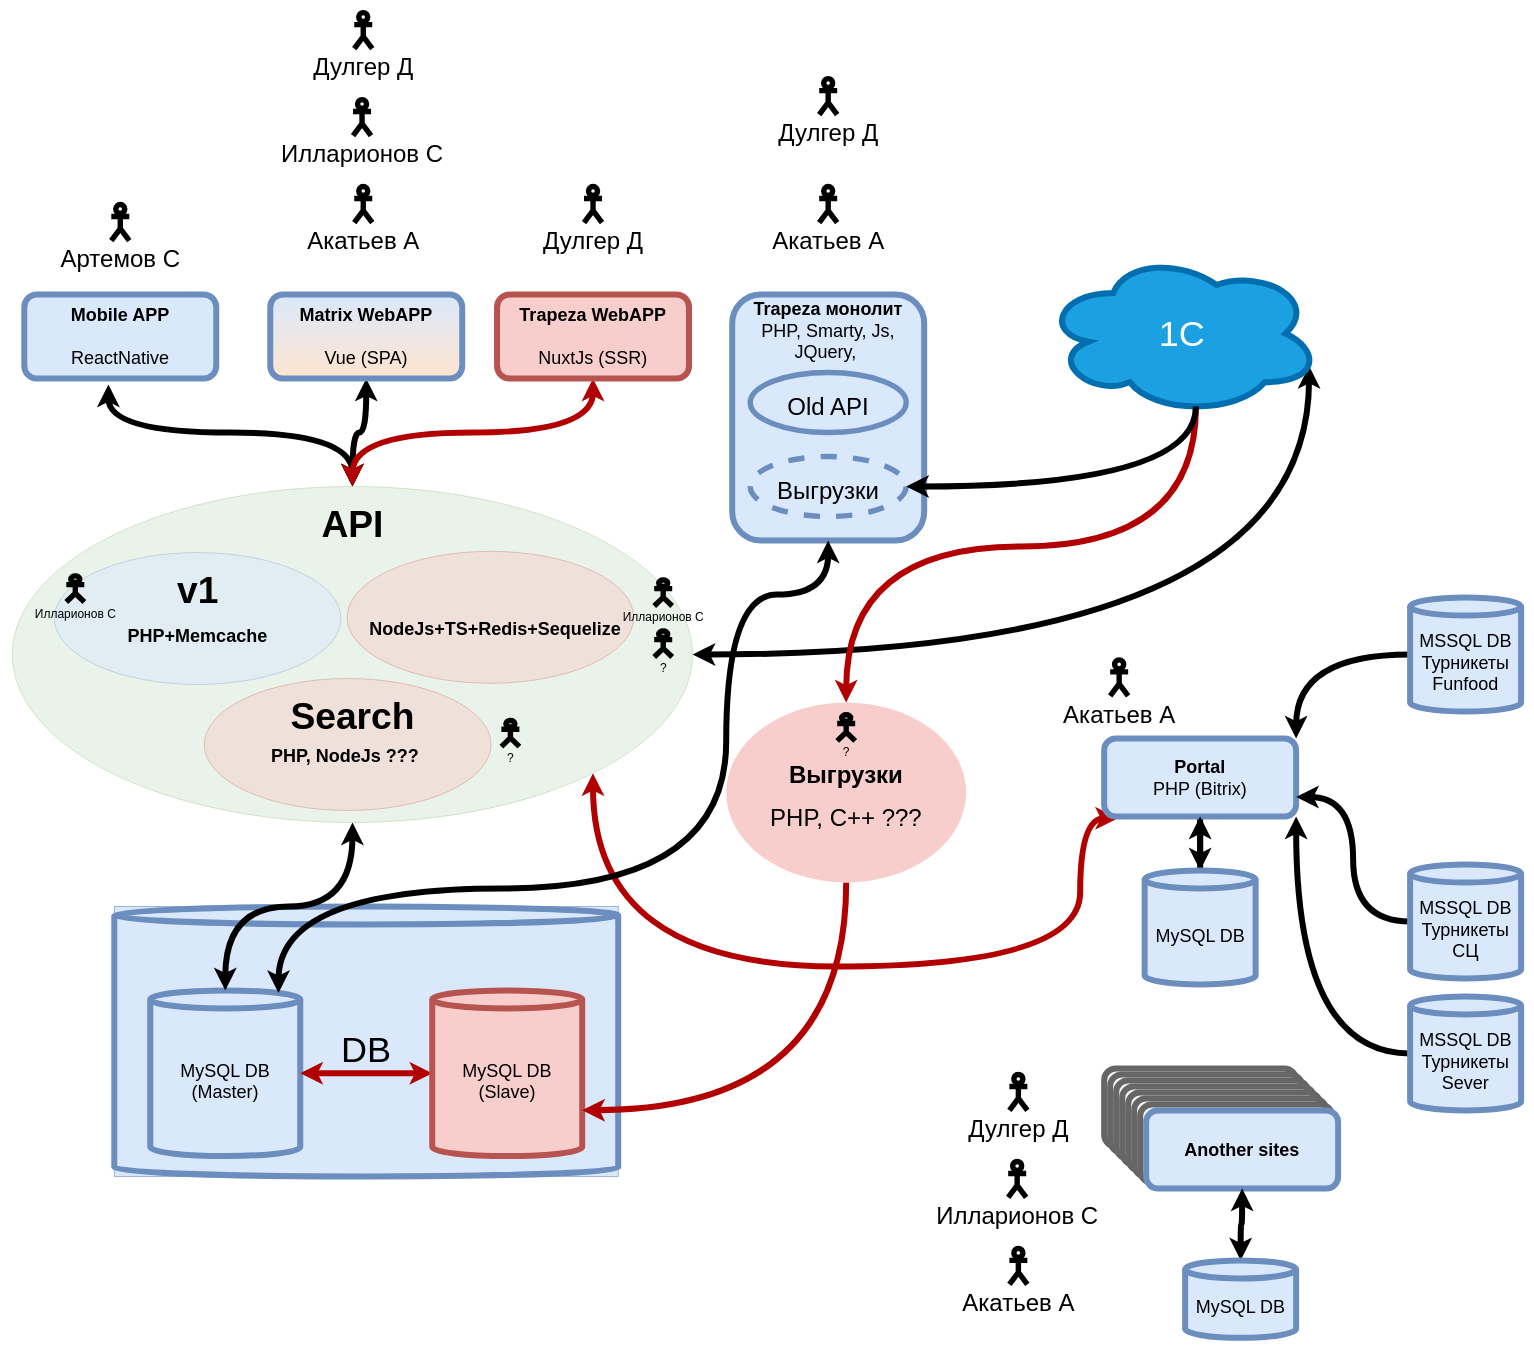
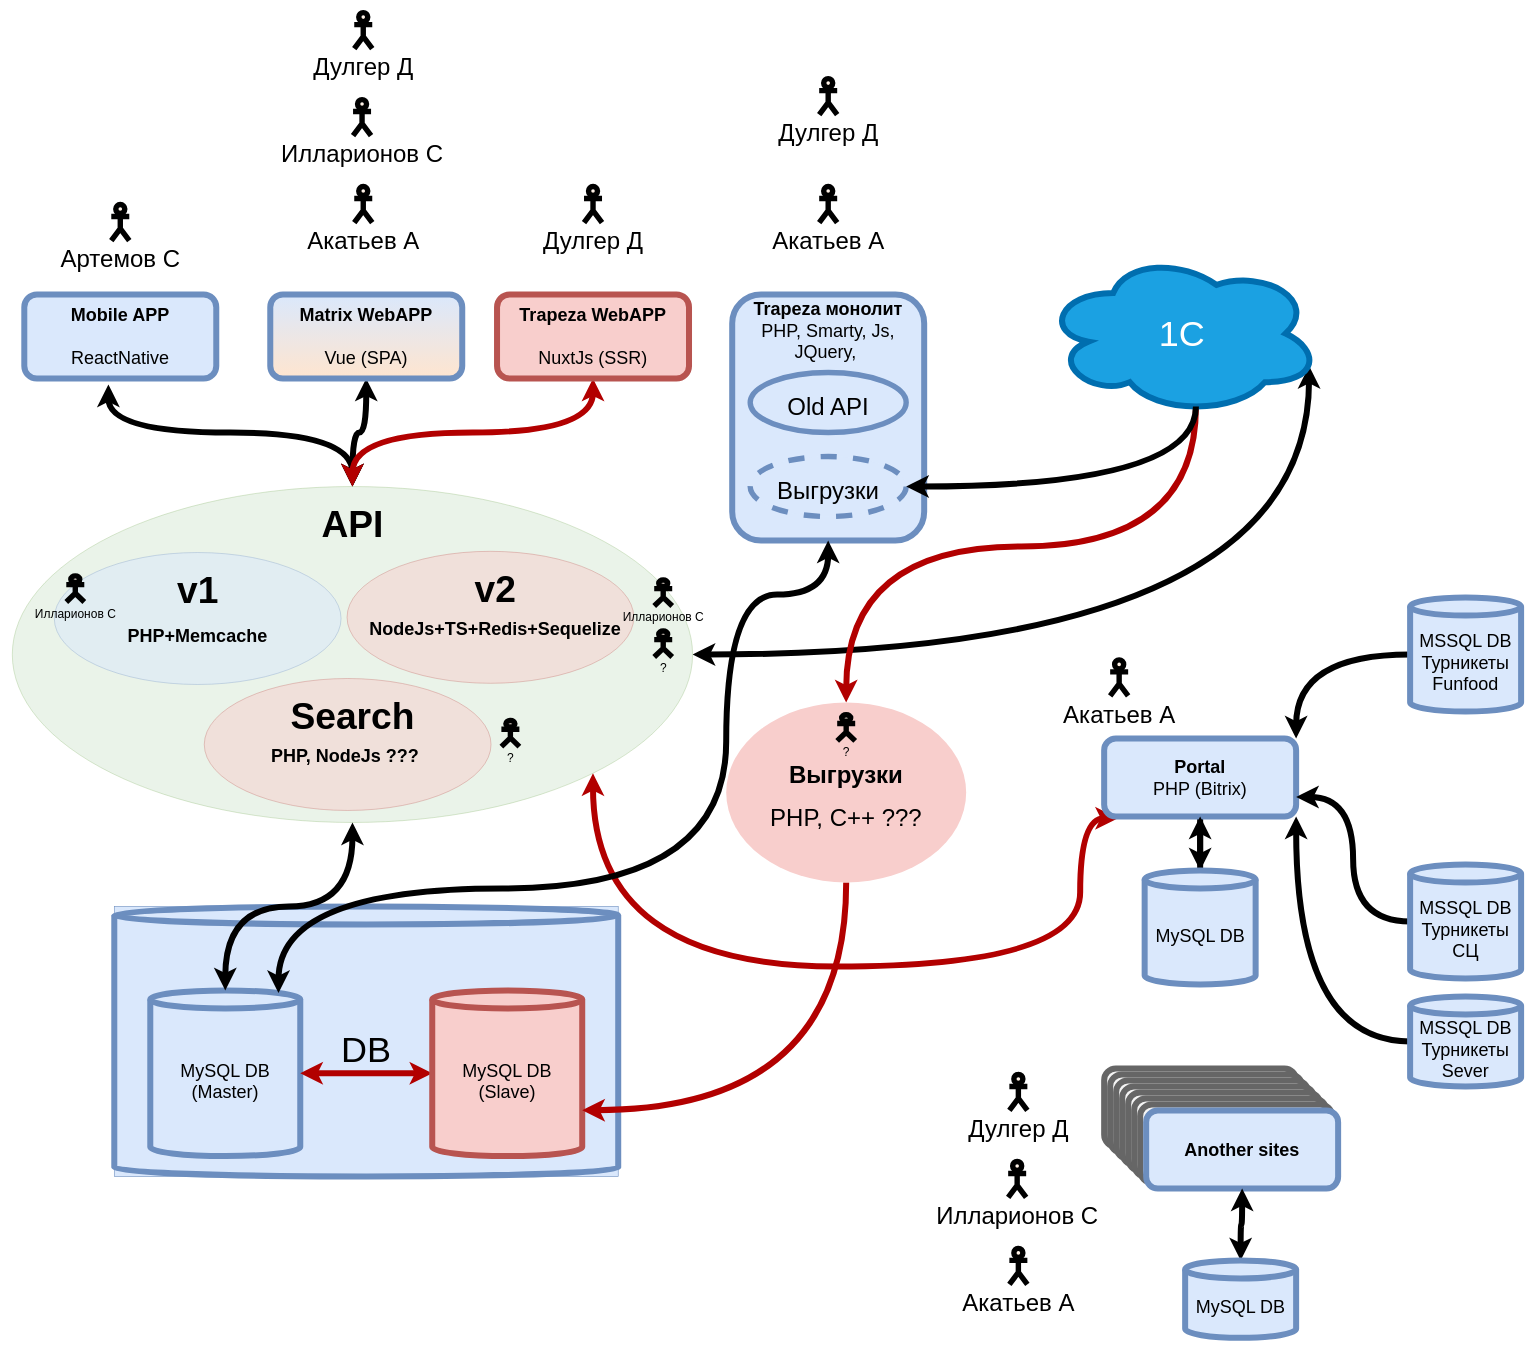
node "v2": added
node "MSSQL DB Турникеты Sever": size 111x114 -> 111x90
